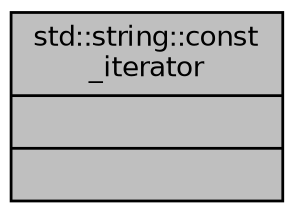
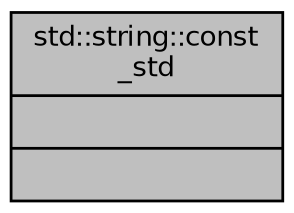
node "std::string::const": text "_iterator" -> "_std"
